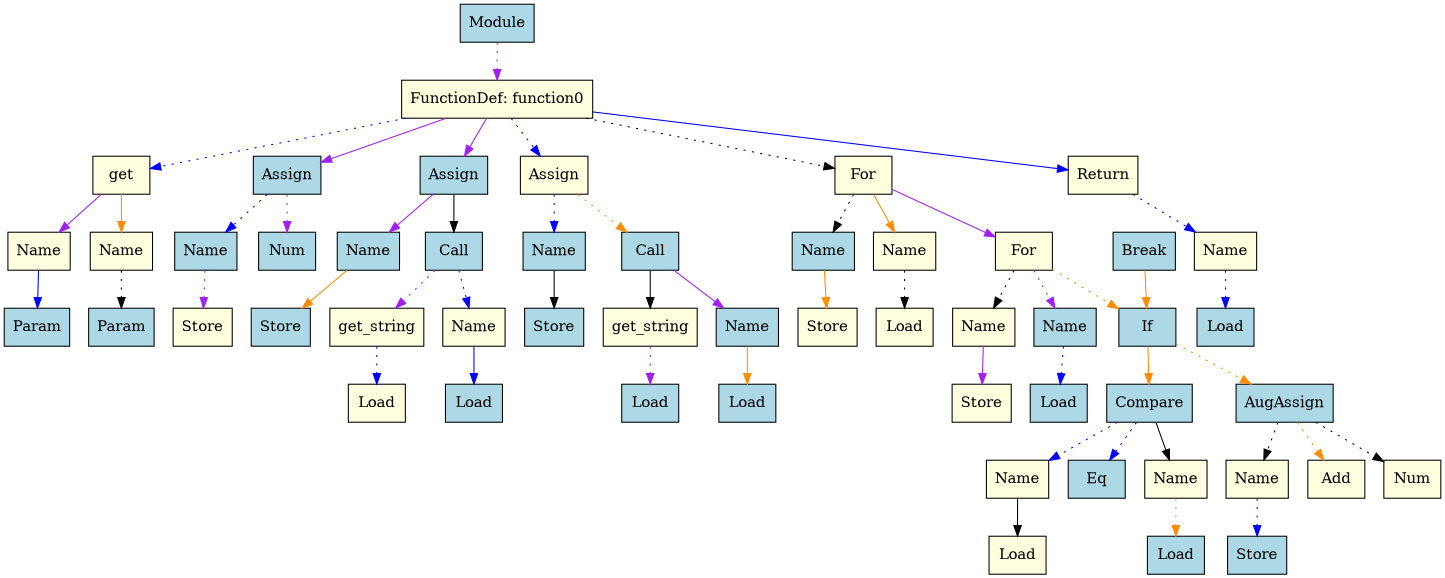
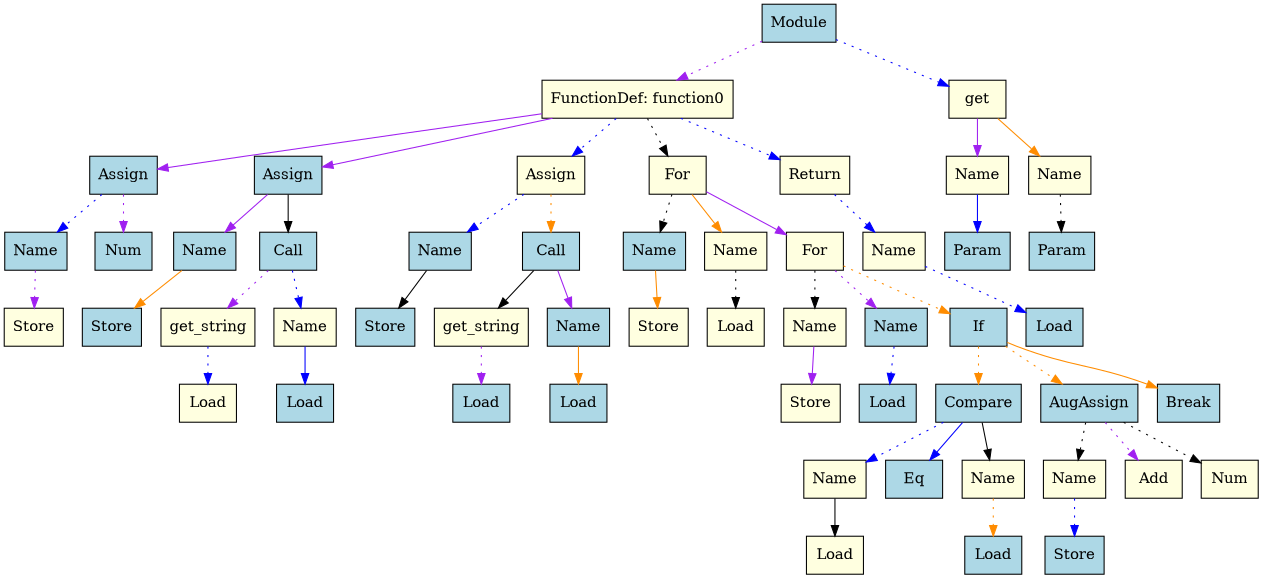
edge "FunctionDef: function0" -> "Return": style solid -> dotted
edge "FunctionDef: function0" -> "get": now "Module" -> "get"
edge "Break" -> "If": reversed
edge "If" -> "Compare": style solid -> dotted
edge "Compare" -> "Eq": style dotted -> solid
edge "AugAssign" -> "Add": color darkorange -> purple
